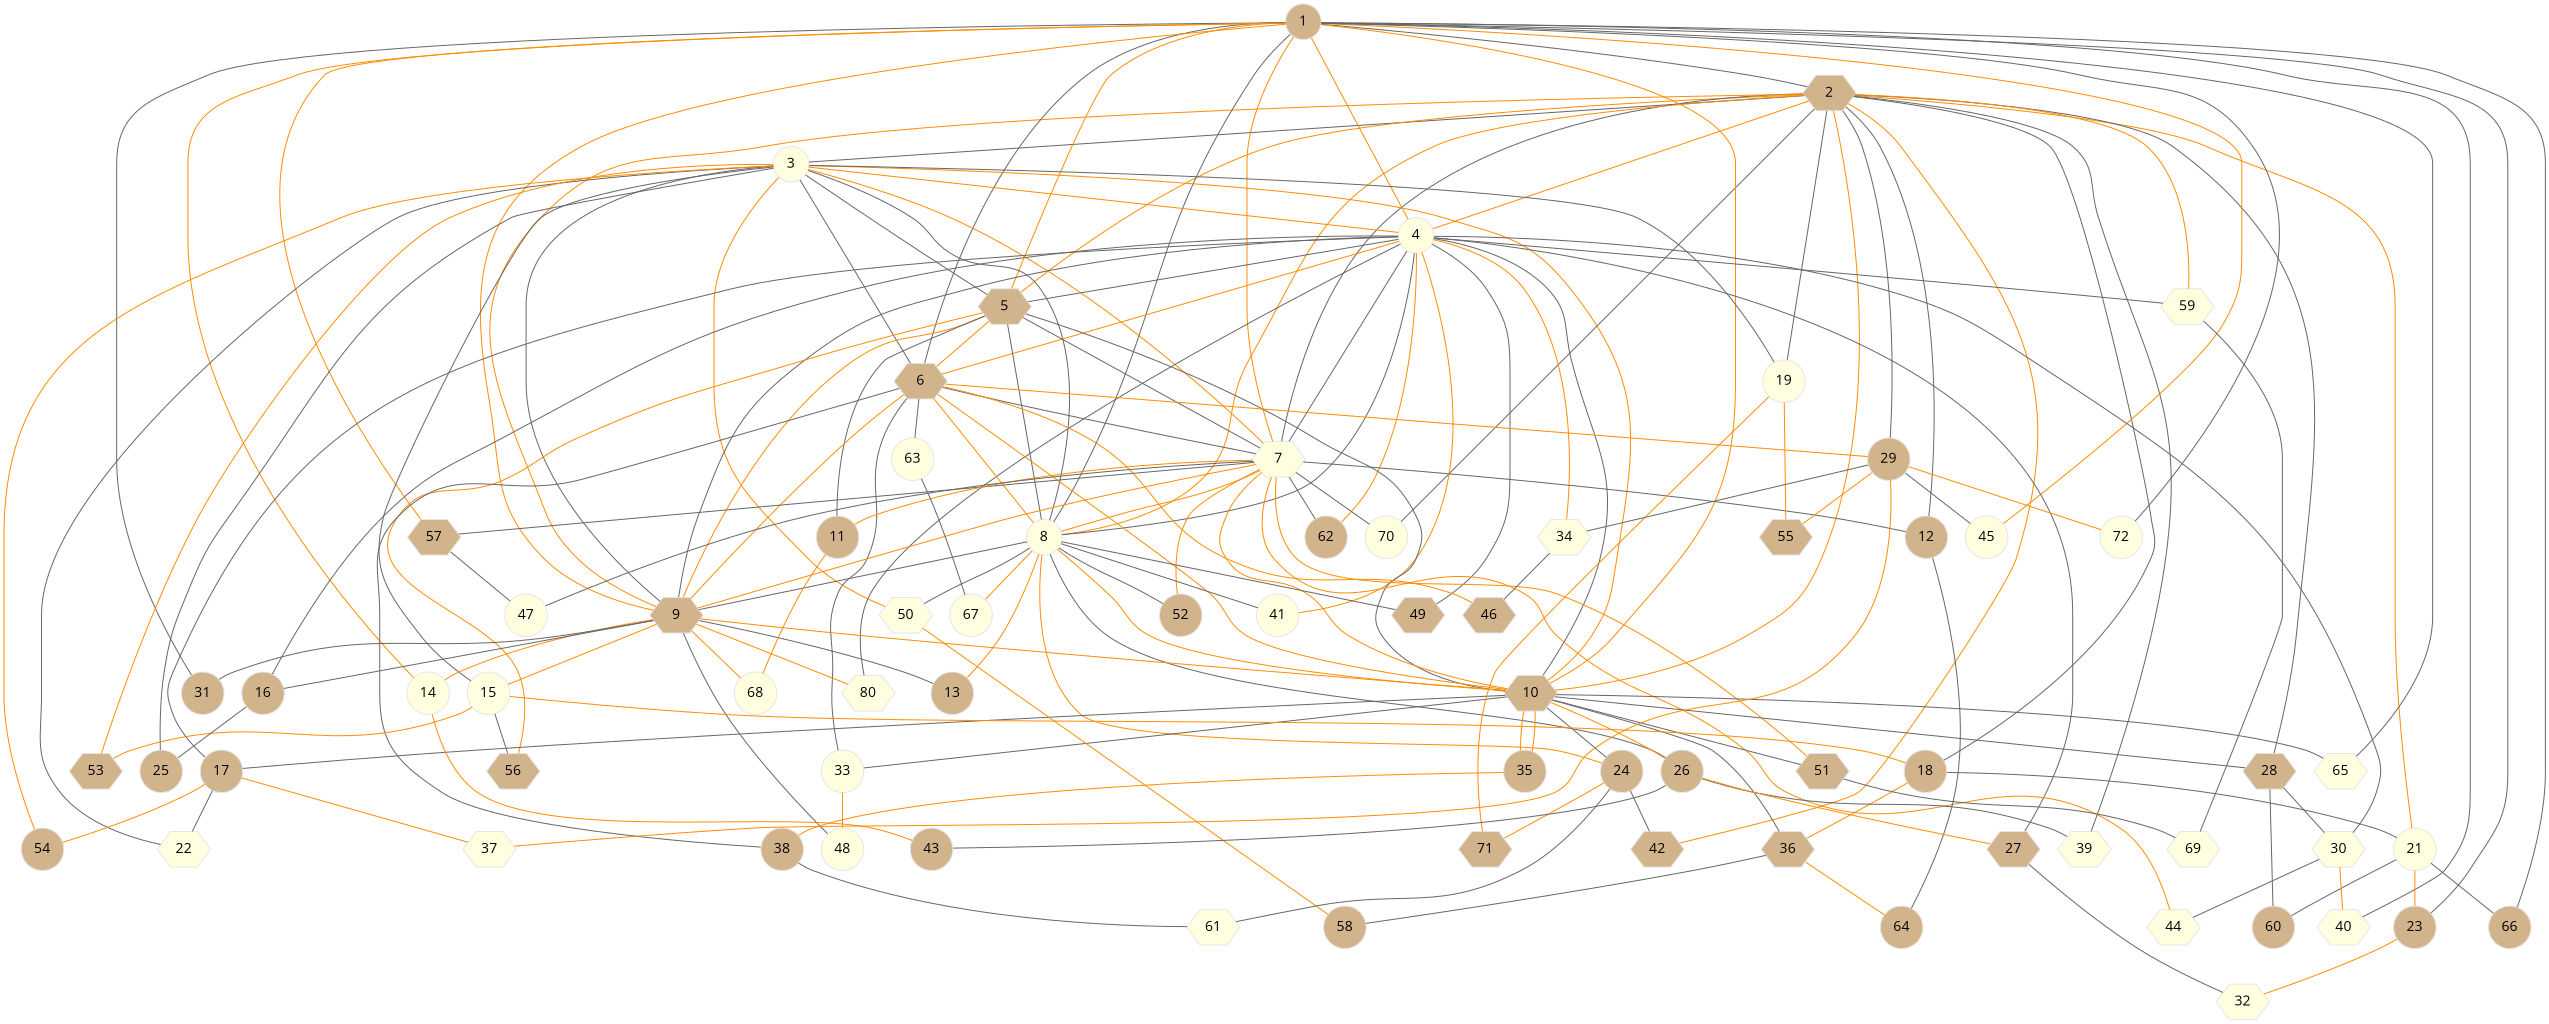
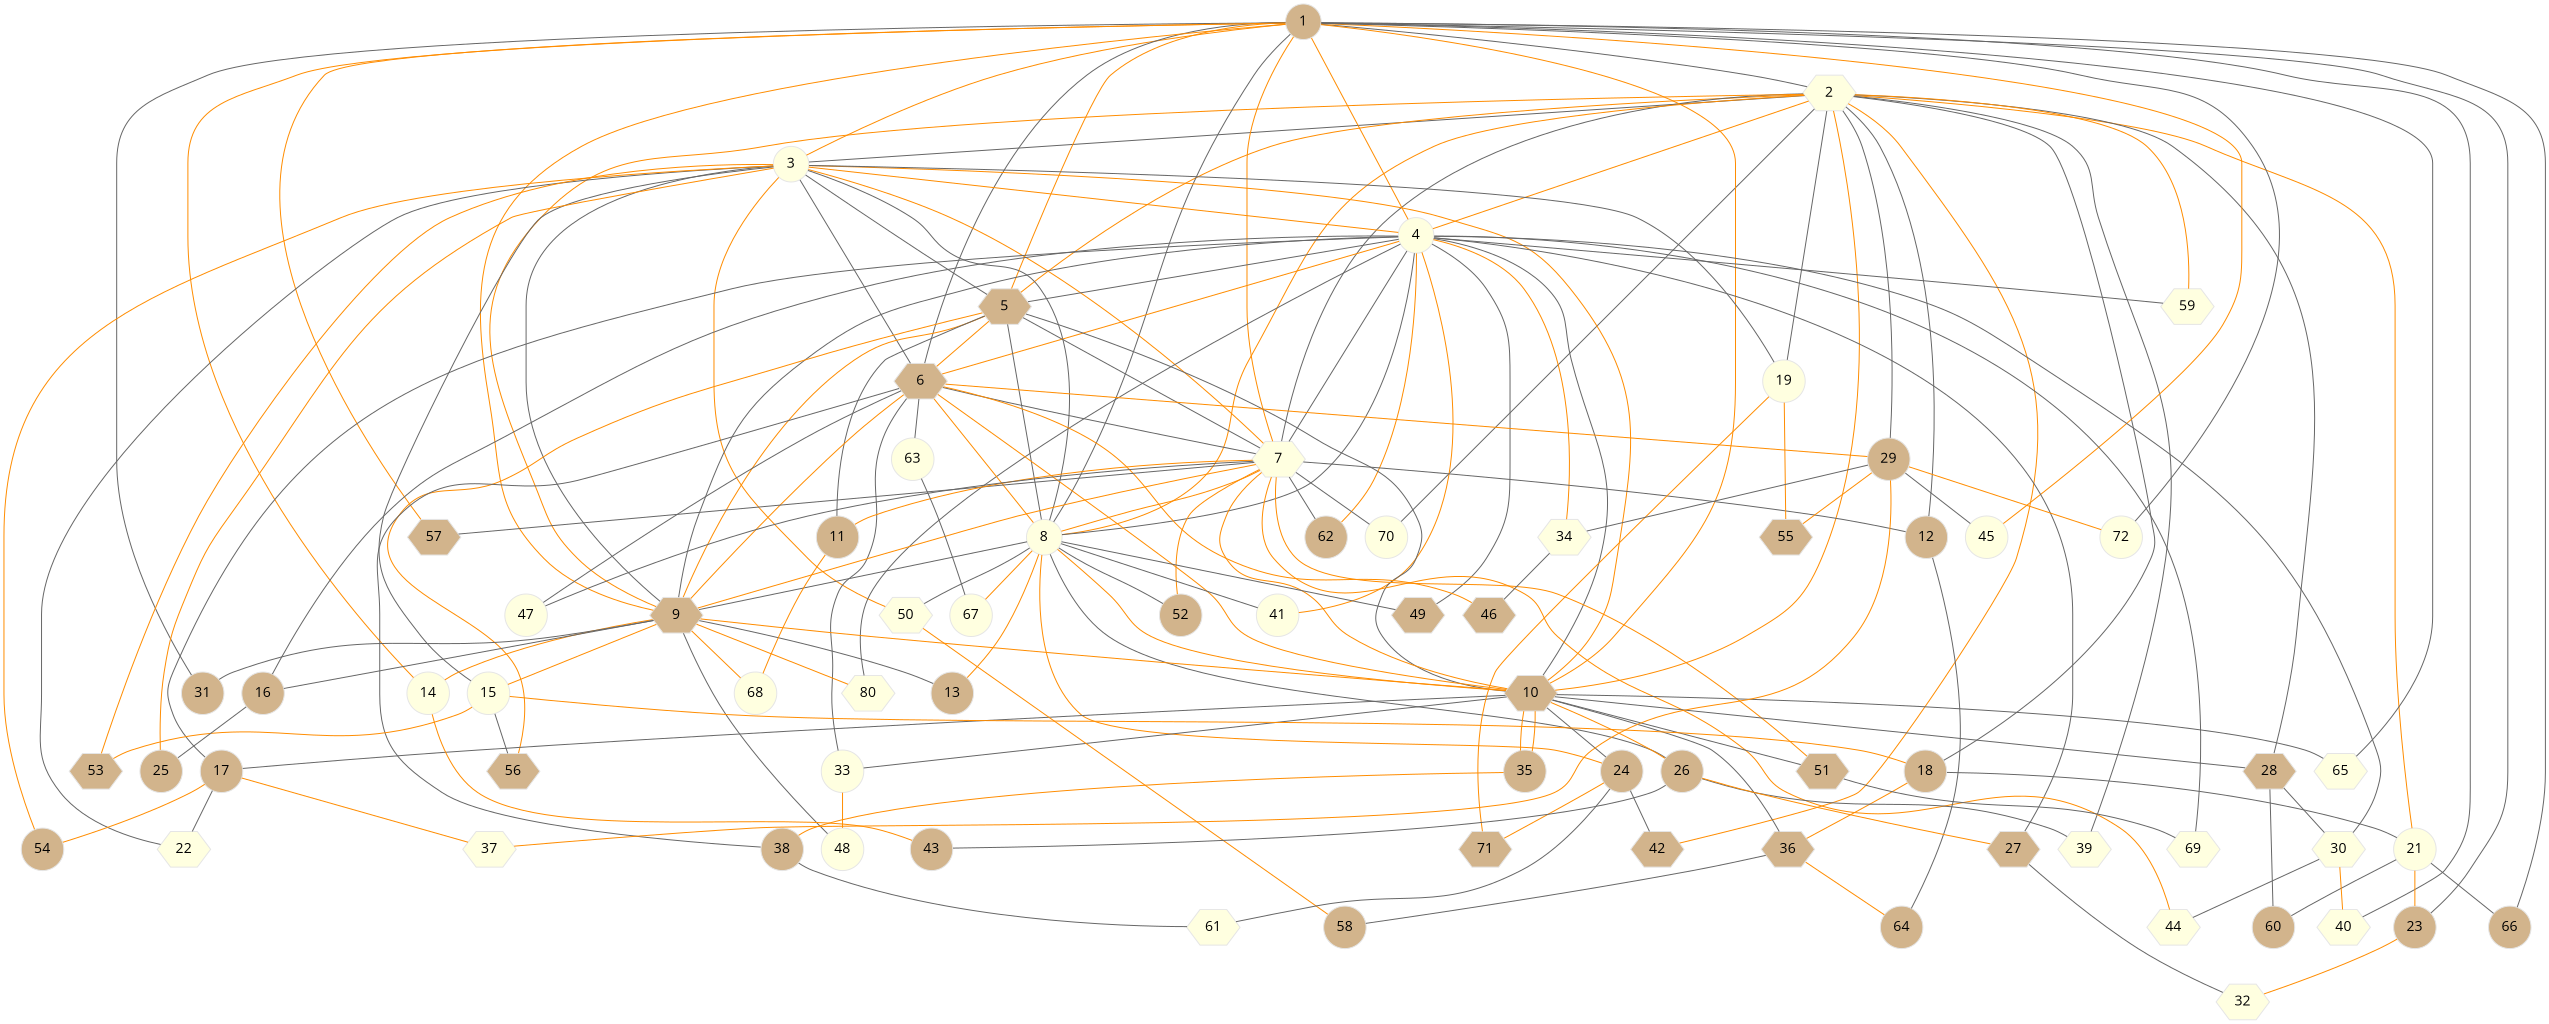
edge "1" -- "3": added
node "2": fillcolor tan -> lightyellow
edge "3" -- "25": color gray40 -> darkorange
edge "57" -- "47": now "6" -- "47"
edge "59" -- "69": now "4" -- "69"
